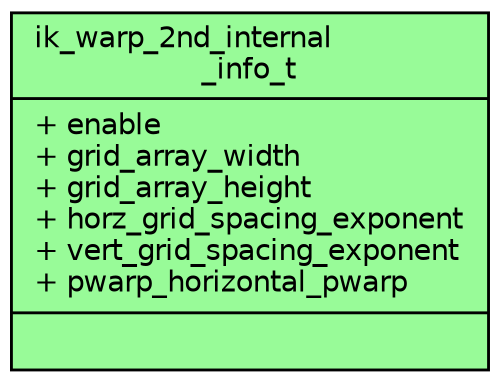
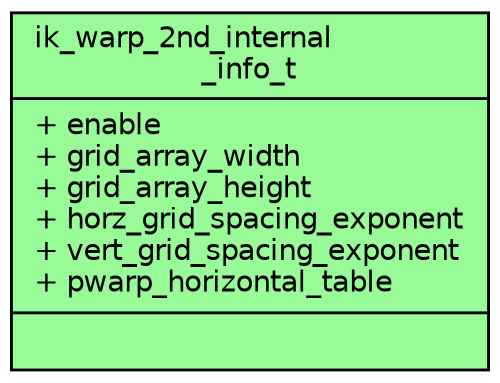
node "ik_warp_2nd_internal": text "+ pwarp_horizontal_pwarp" -> "+ pwarp_horizontal_table"
